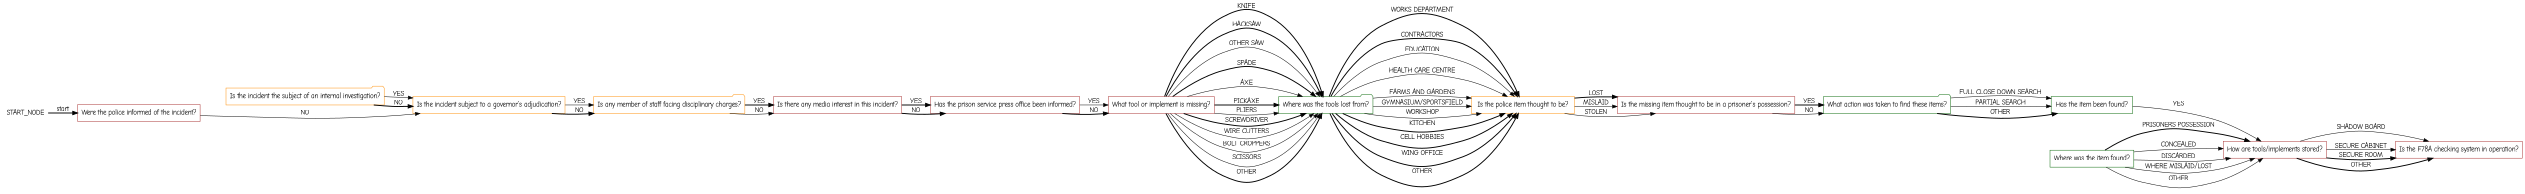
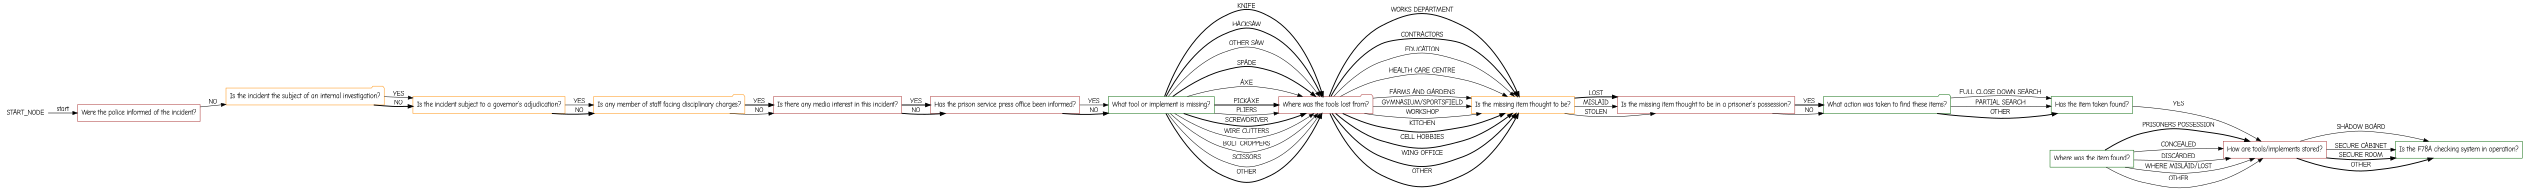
node "What tool or implement is missing?": color brown -> darkgreen
node "Where was the tools lost from?": color darkgreen -> brown
node "Is the police item thought to be?": label "Is the police item thought to be?" -> "Is the missing item thought to be?"
node "Has the item been found?": label "Has the item been found?" -> "Has the item taken found?"
edge "START_NODE" -> "Were the police informed of the incident?": style bold -> solid
edge "Were the police informed of the incident?" -> "Is the incident subject to a governor's adjudication?": now "Were the police informed of the incident?" -> "Is the incident the subject of an internal investigation?"
node "Is the F78A checking system in operation?": color brown -> darkgreen
